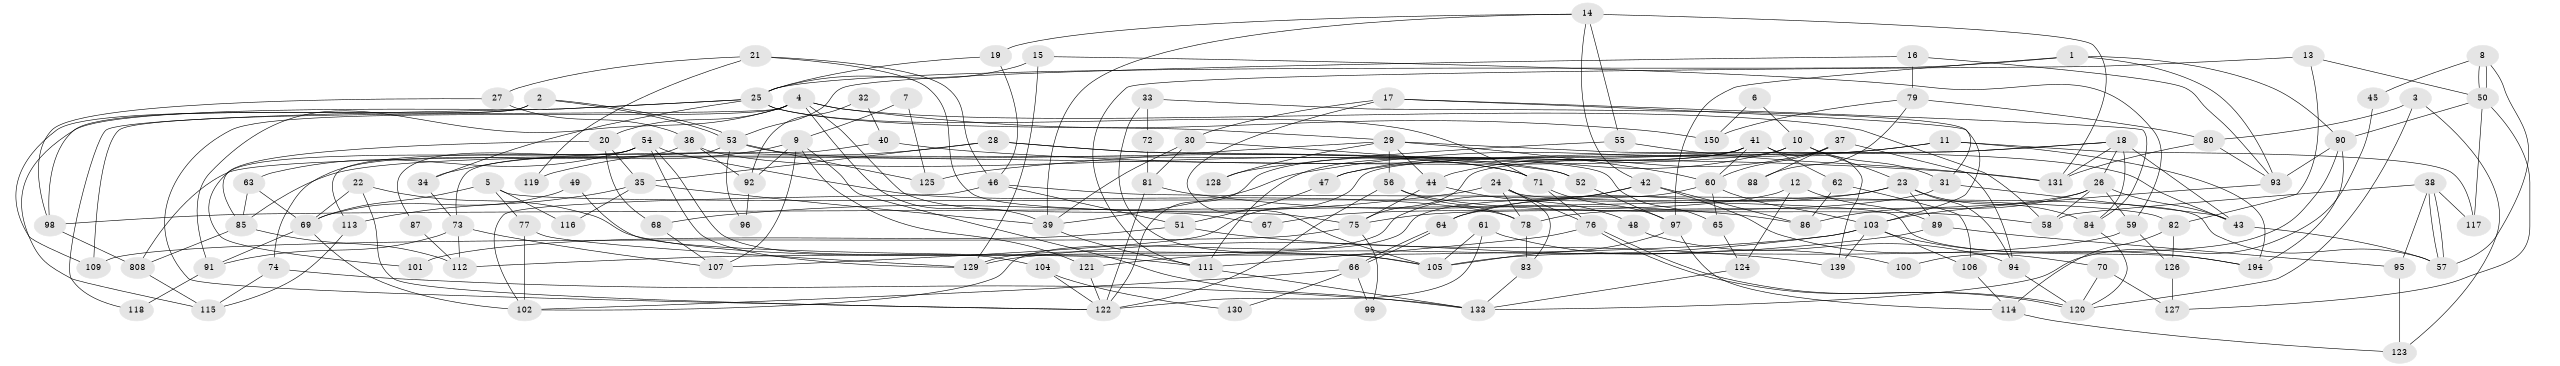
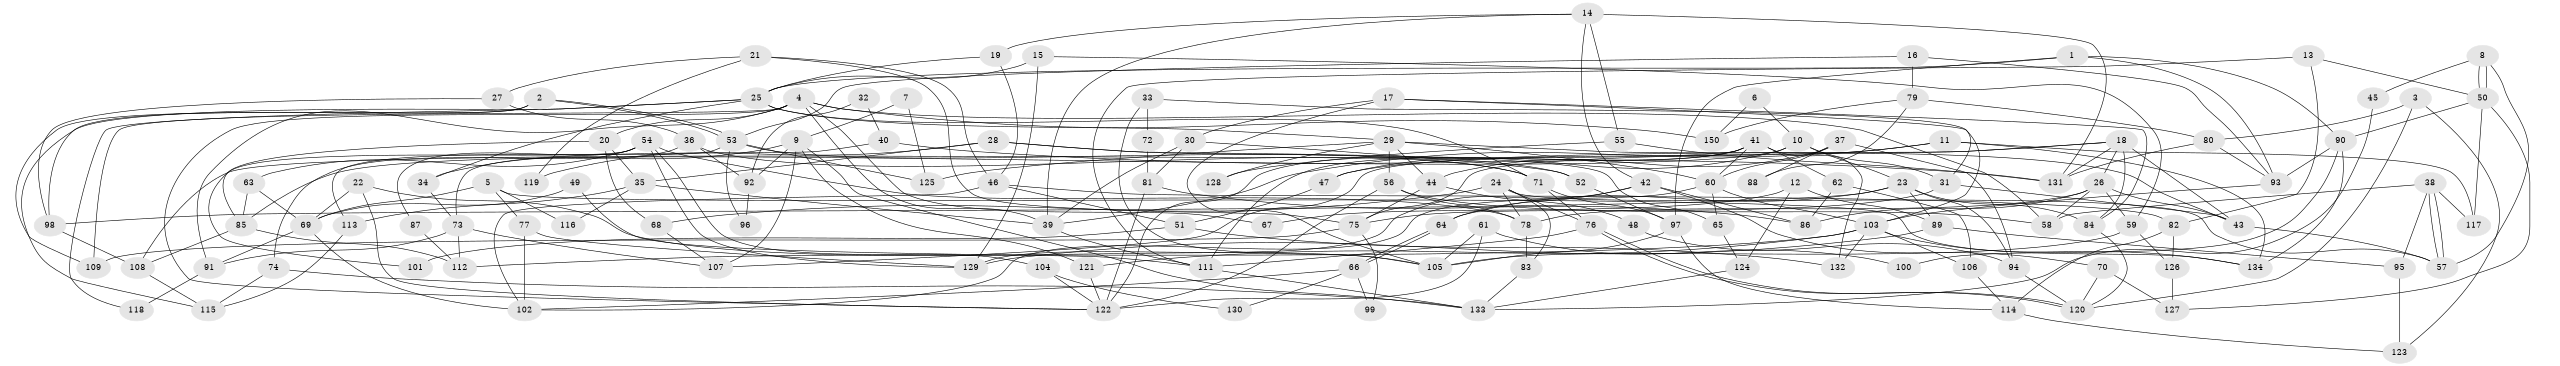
node "808": label "808" -> "108"
node "139": label "139" -> "132"
node "194": label "194" -> "134"
